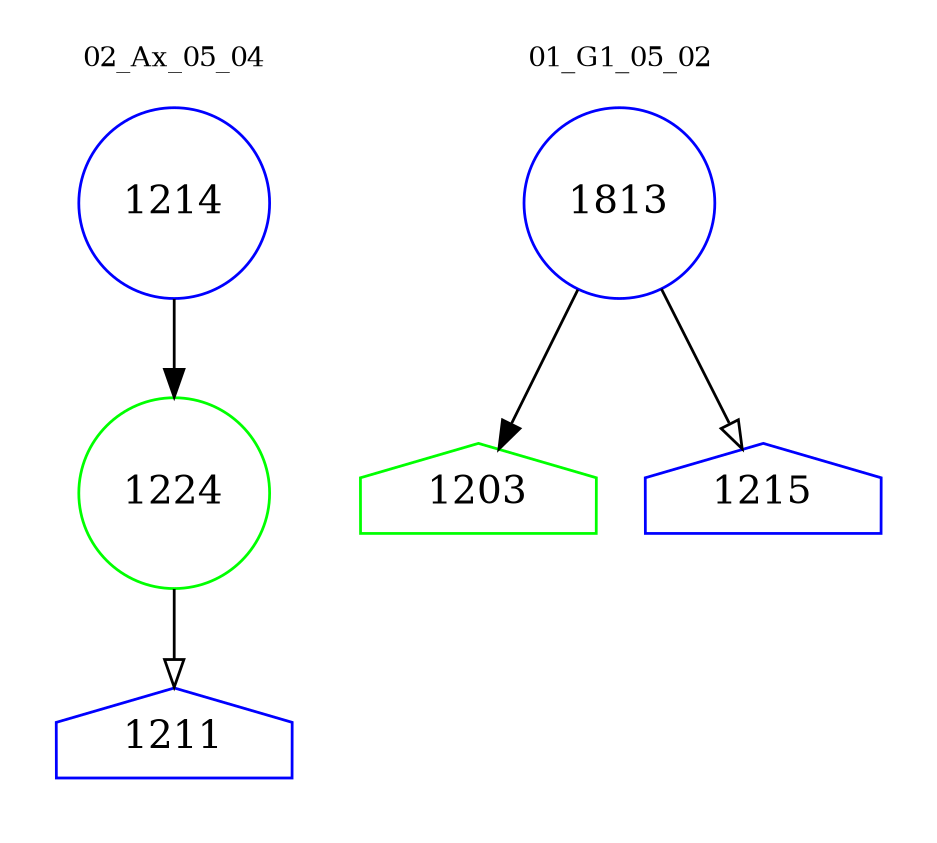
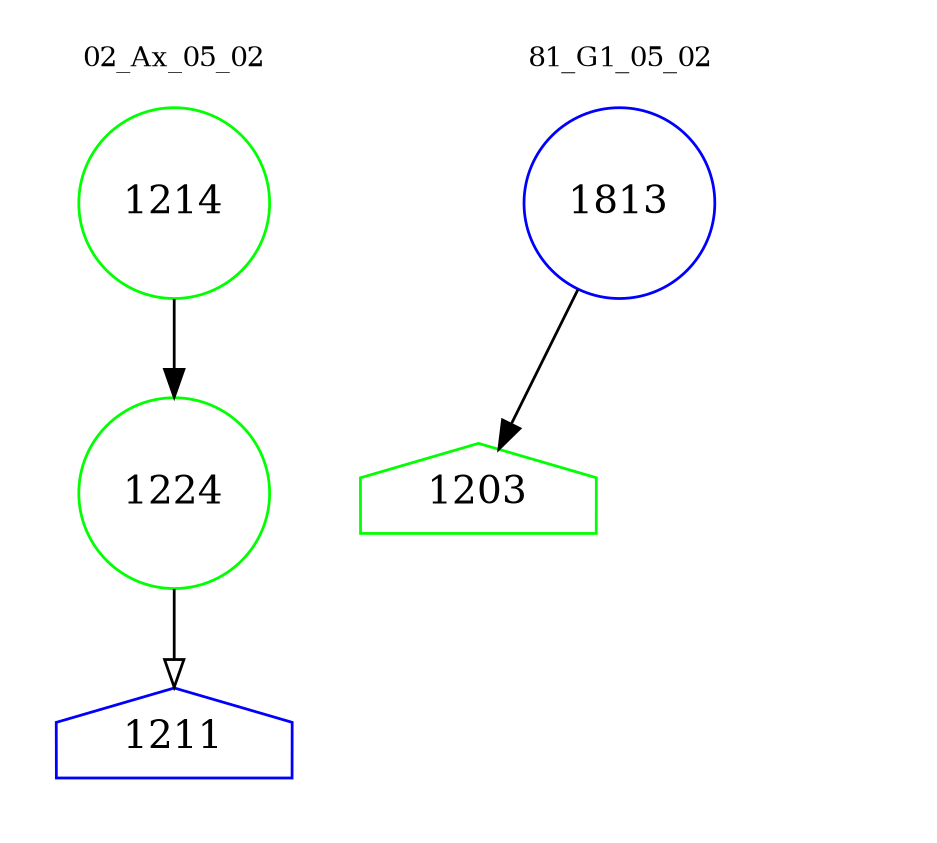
cluster "02_Ax_05_04": label "02_Ax_05_04" -> "02_Ax_05_02"
cluster "01_G1_05_02": label "01_G1_05_02" -> "81_G1_05_02"
node "1214": color blue -> green
node "1215": removed
